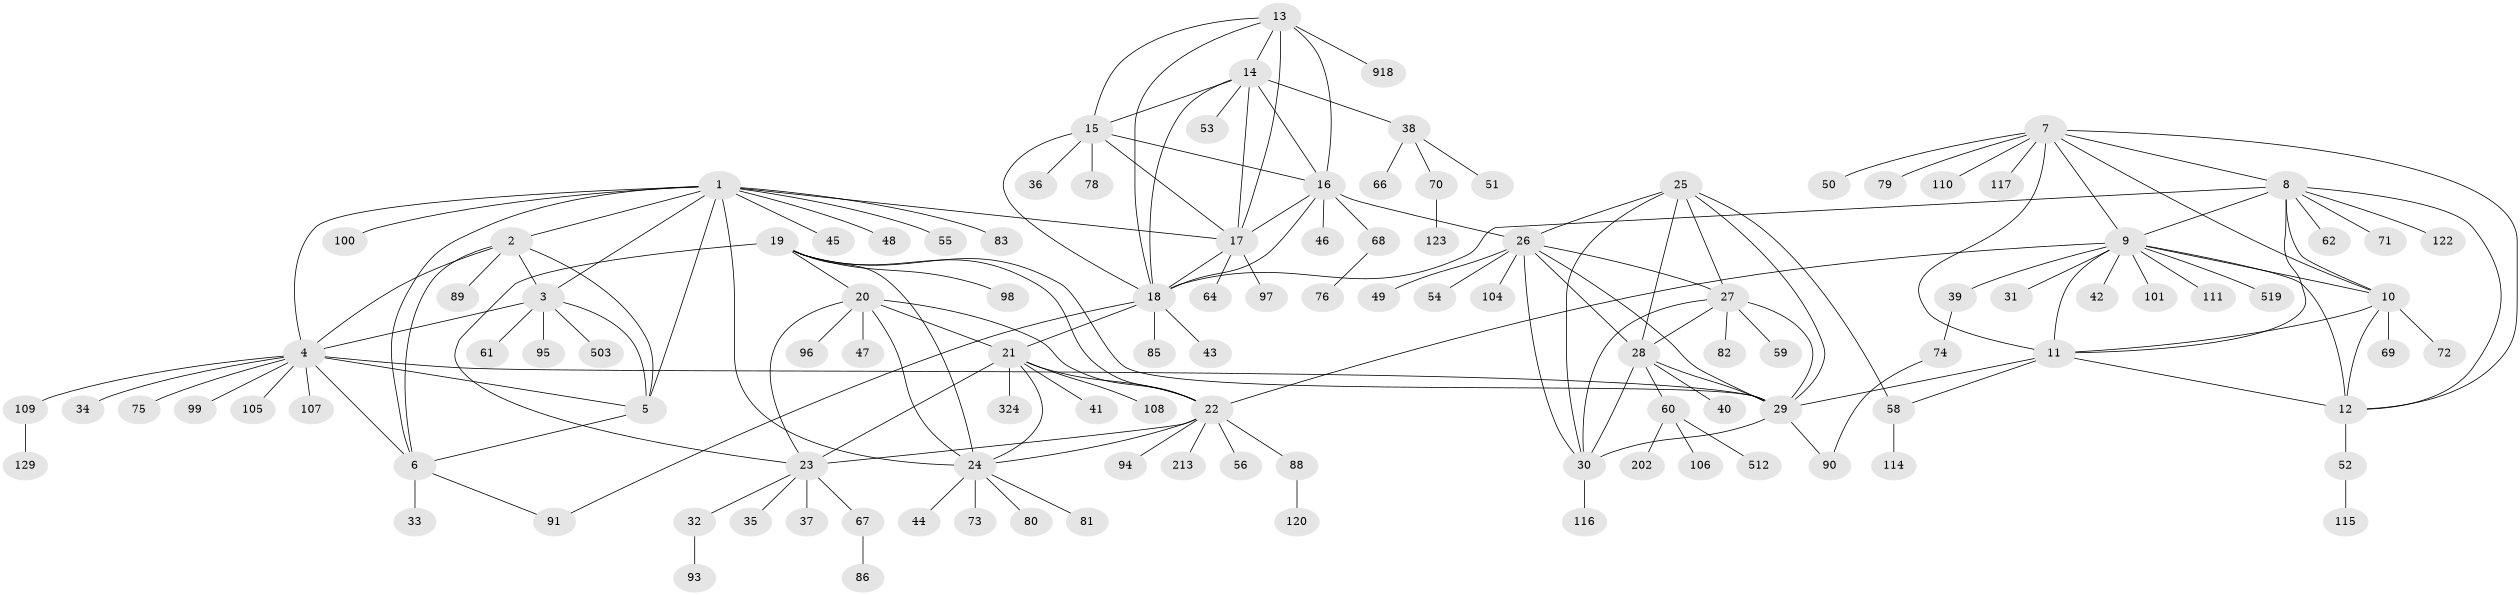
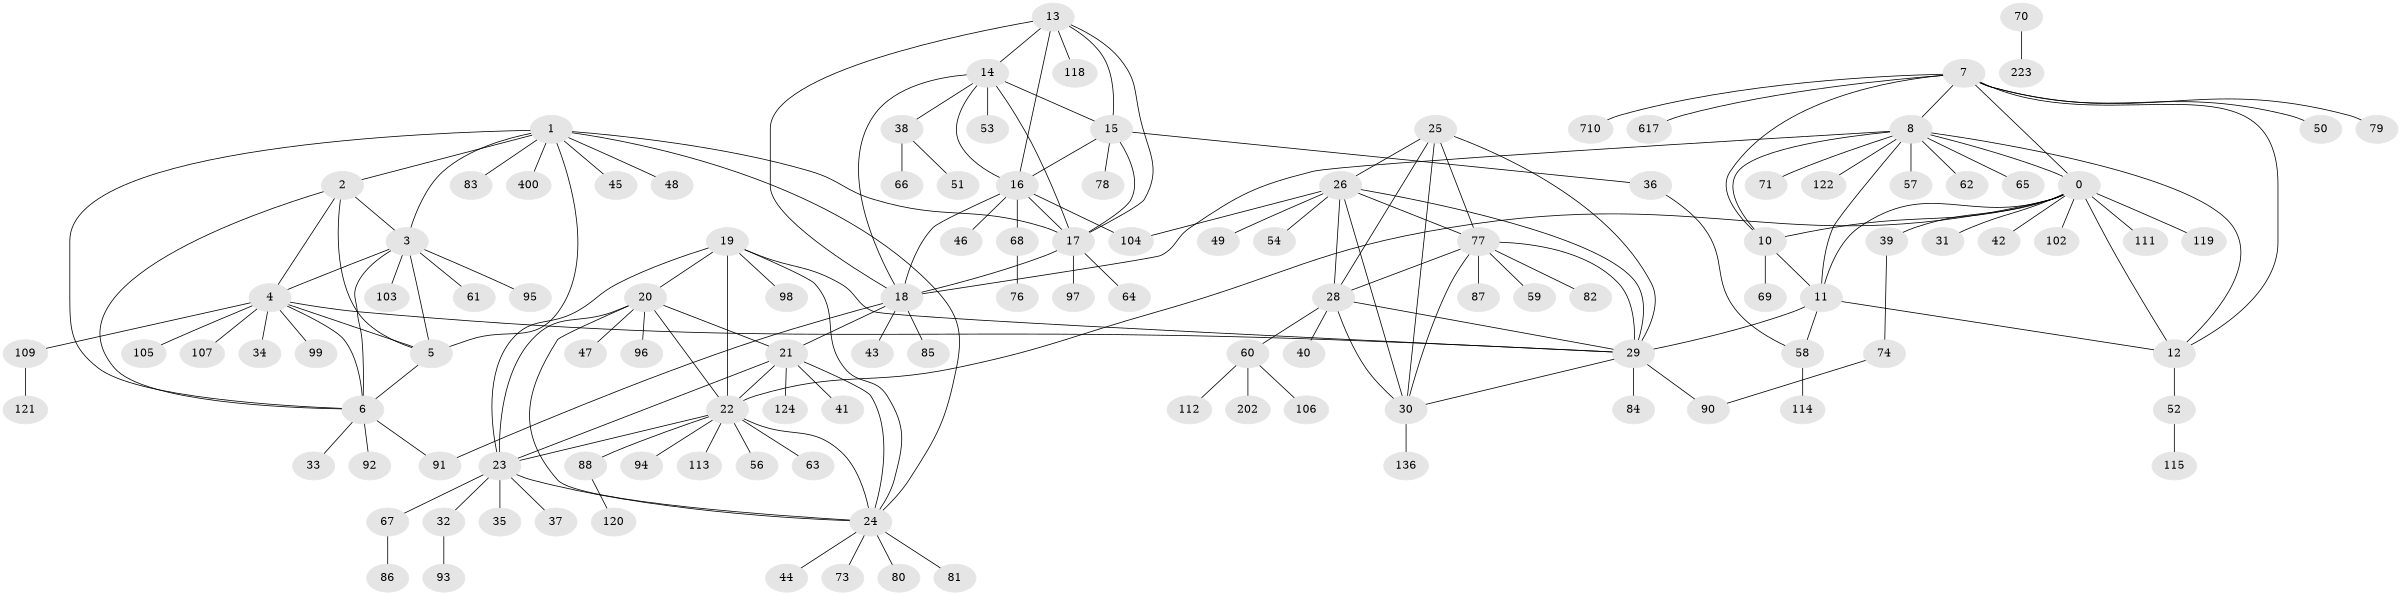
node "918": label "918" -> "118"
edge "38" -- "70": removed
node "57": added
node "110": label "110" -> "710"
node "117": label "117" -> "617"
node "65": added
edge "1" -- "4": removed
edge "15" -- "18": removed
edge "16" -- "26": now "16" -- "104"
node "100": label "100" -> "400"
node "55": removed
node "123": label "123" -> "223"
node "9": label "9" -> "0"
edge "7" -- "11": removed
edge "25" -- "58": now "36" -- "58"
edge "3" -- "6": added
node "89": removed
node "87": added
node "27": label "27" -> "77"
node "101": label "101" -> "102"
node "519": label "519" -> "119"
edge "10" -- "12": removed
node "503": label "503" -> "103"
node "72": removed
node "75": removed
node "324": label "324" -> "124"
node "108": removed
node "84": added
node "129": label "129" -> "121"
node "92": added
node "63": added
node "213": label "213" -> "113"
node "512": label "512" -> "112"
edge "23" -- "24": added
node "116": label "116" -> "136"
